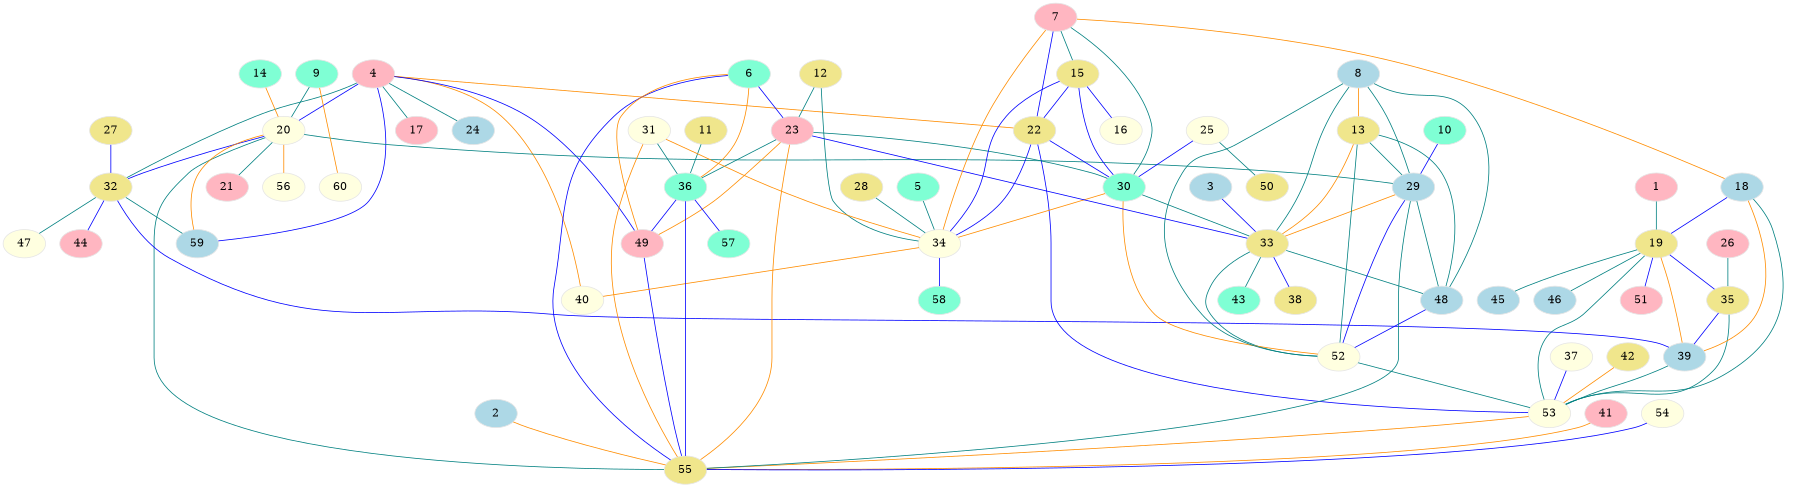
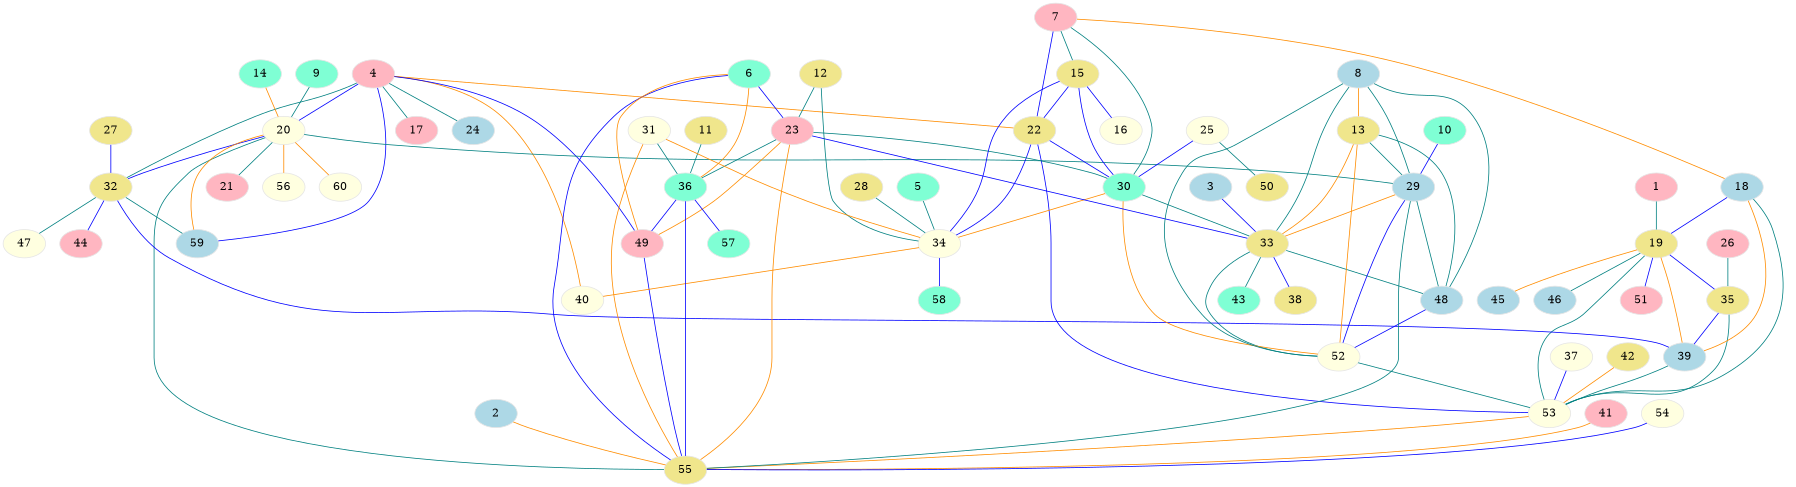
edge "7" -- "34": removed
edge "9" -- "60": now "20" -- "60"
edge "13" -- "52": color teal -> darkorange
edge "19" -- "45": color teal -> darkorange
